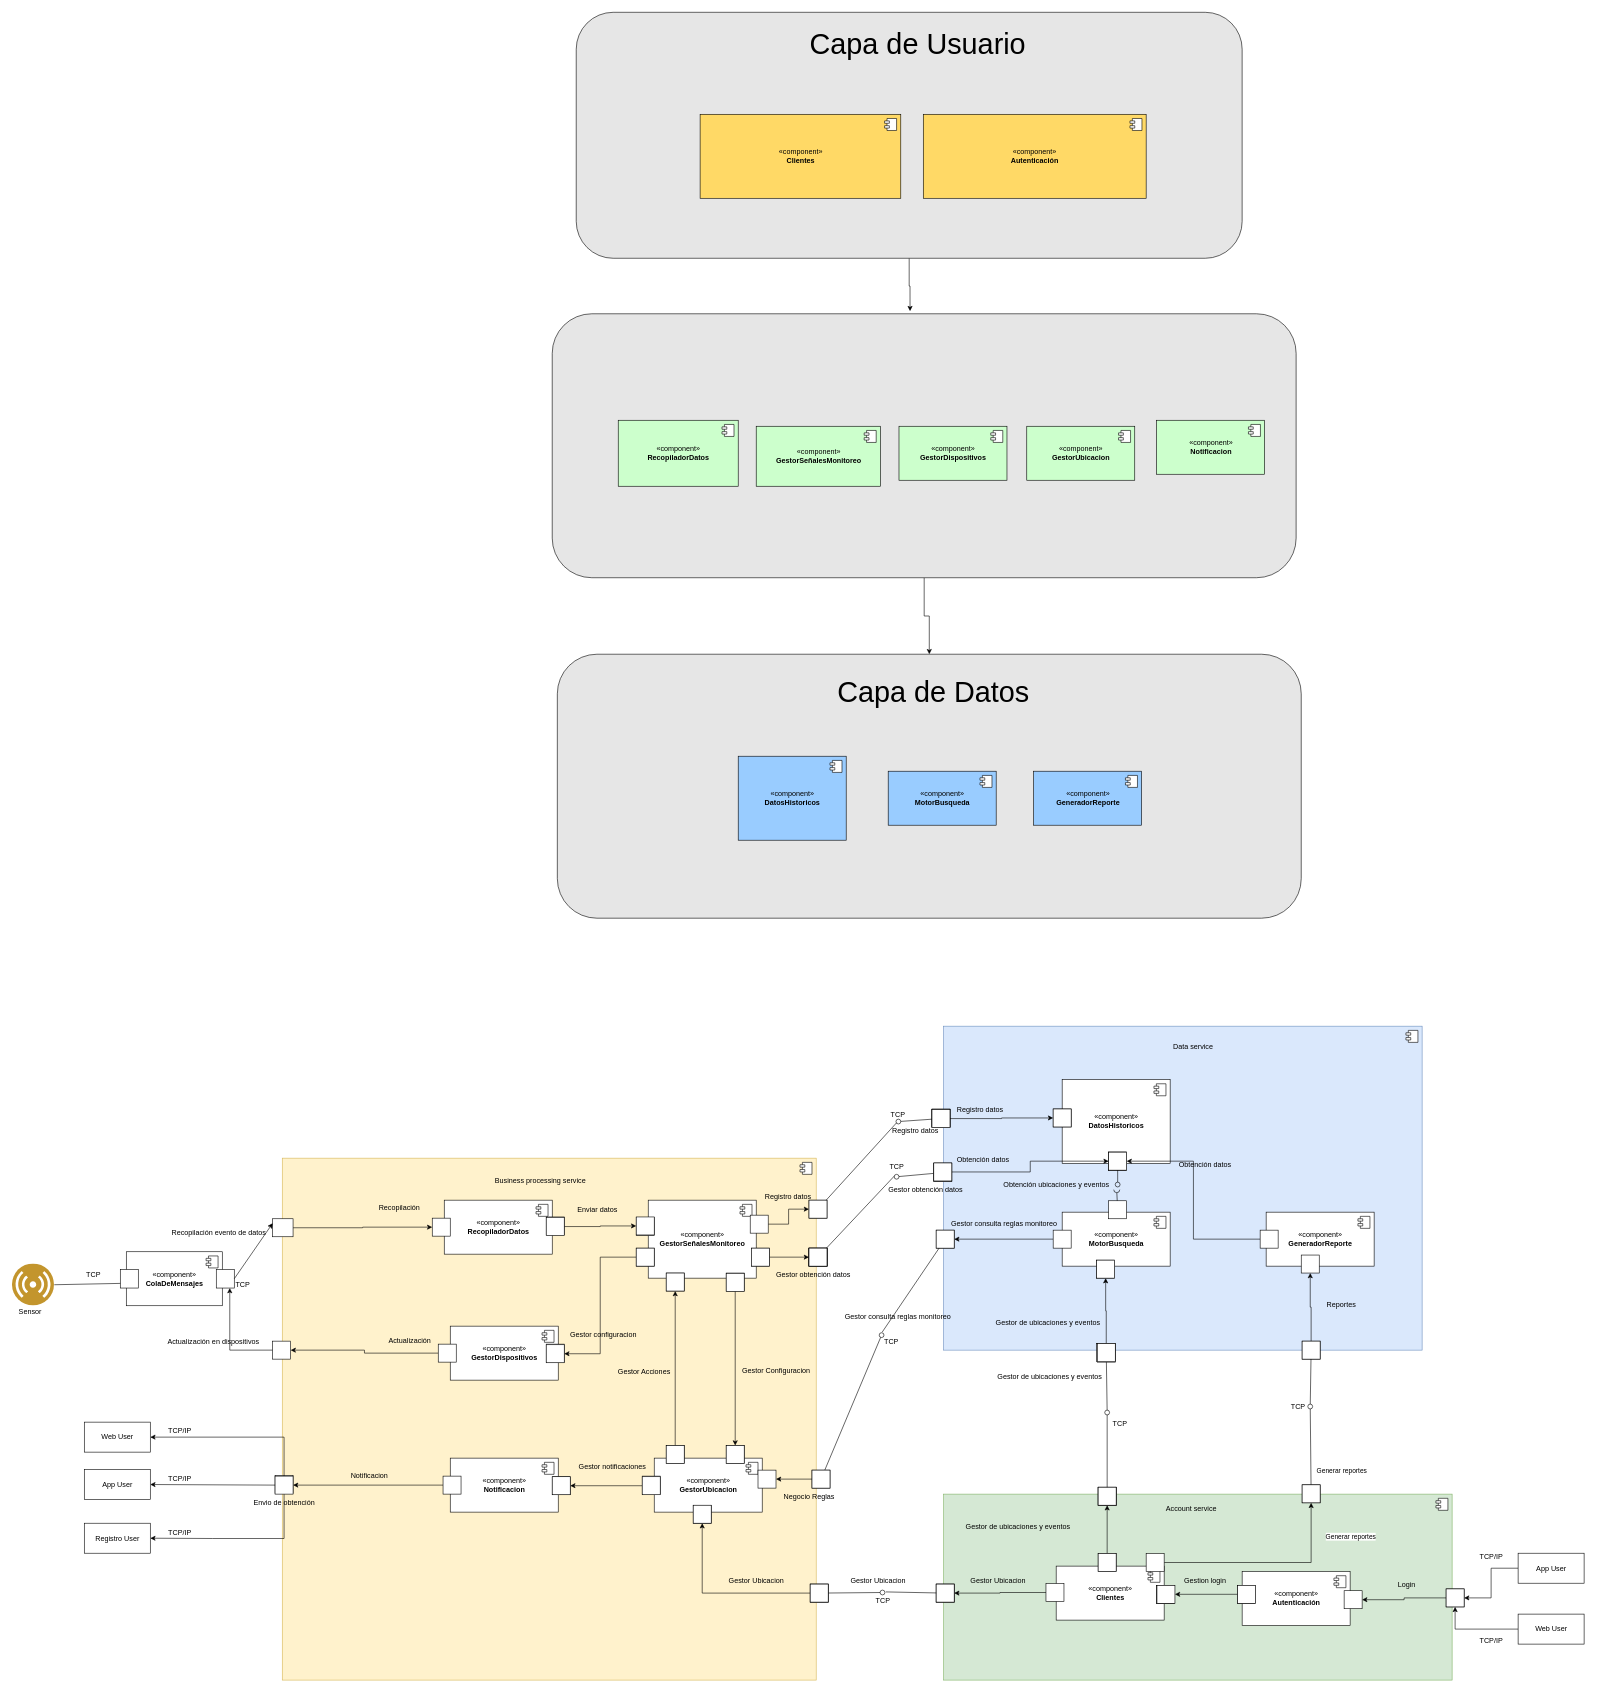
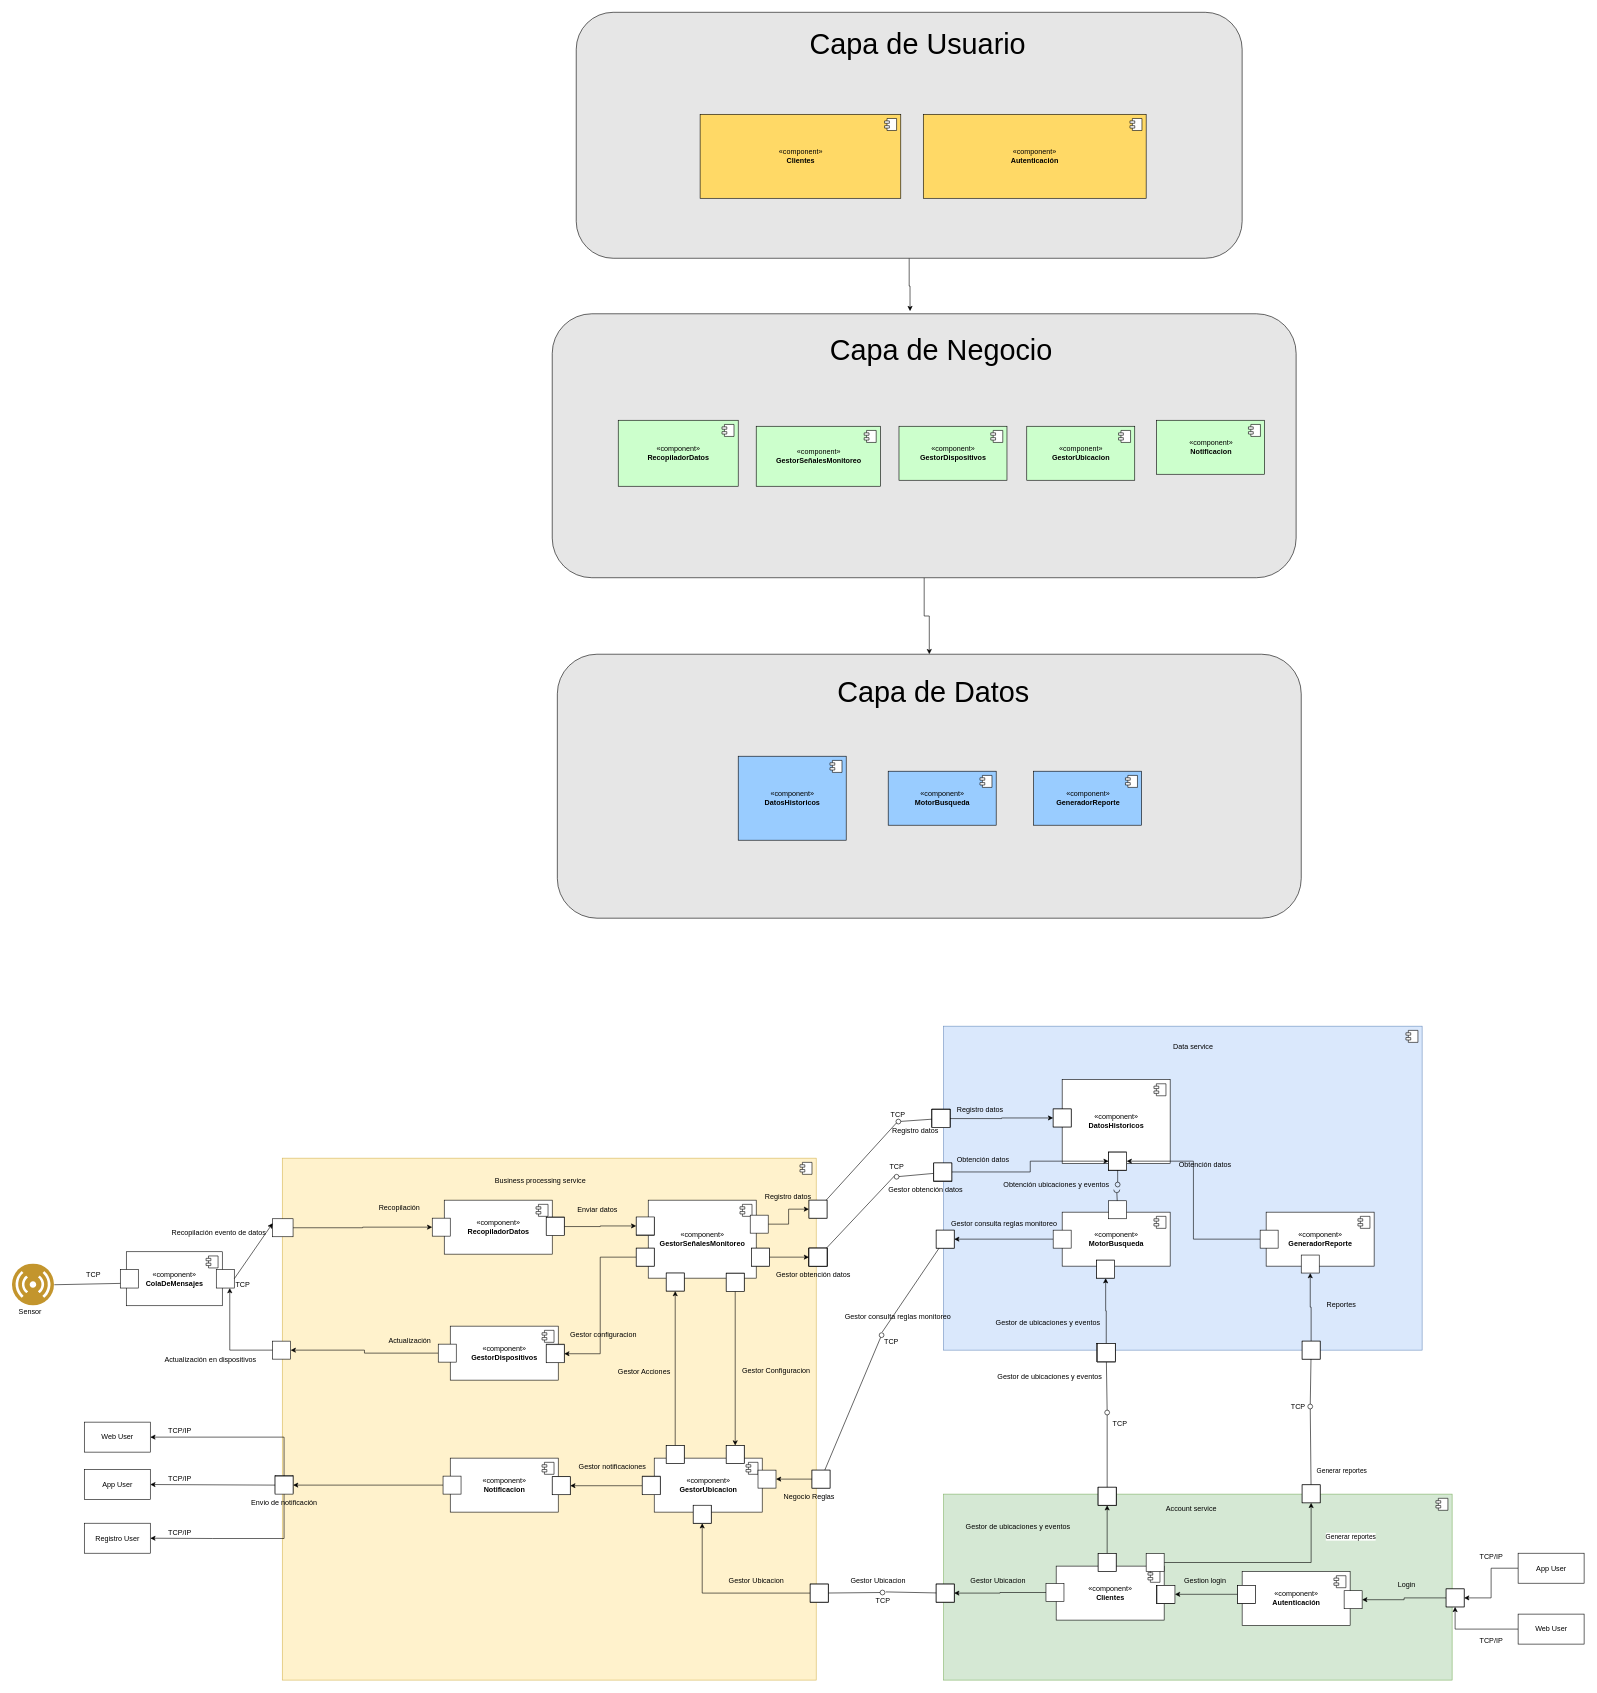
node "Capa de Negocio": added
node "Actualización en dispositivos": moved (213, 1343) -> (210, 1361)
node "Notificacion": removed
node "Envio de obtención": label "Envio de obtención" -> "Envio de notificación"
